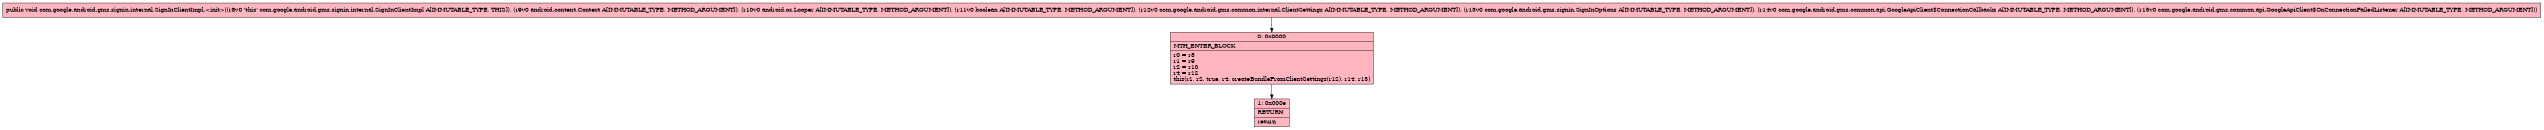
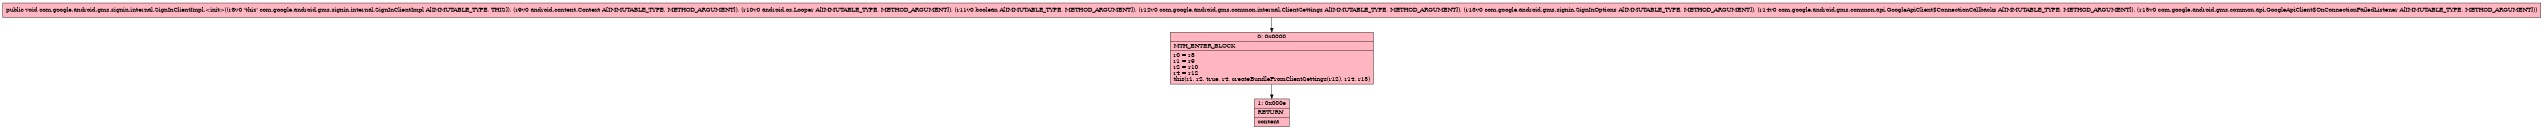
node "1: 0x000e": text "return" -> "content"
